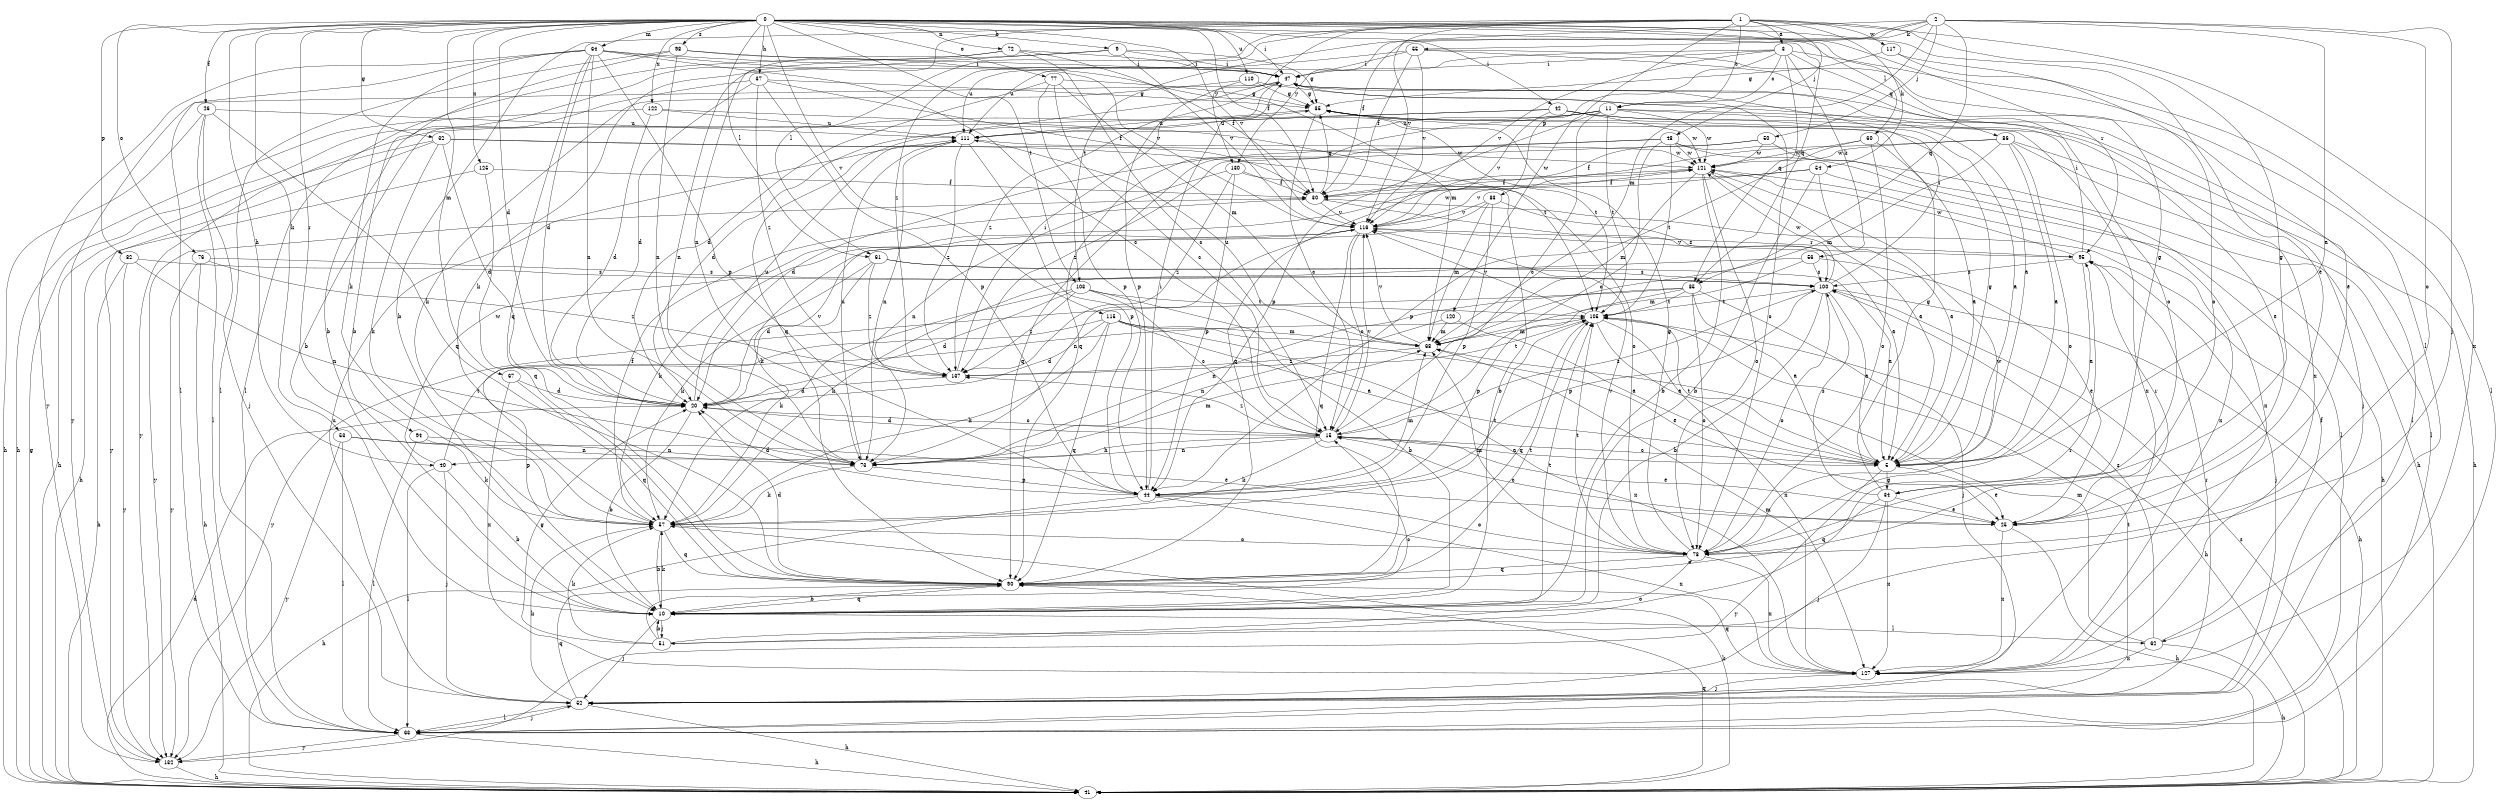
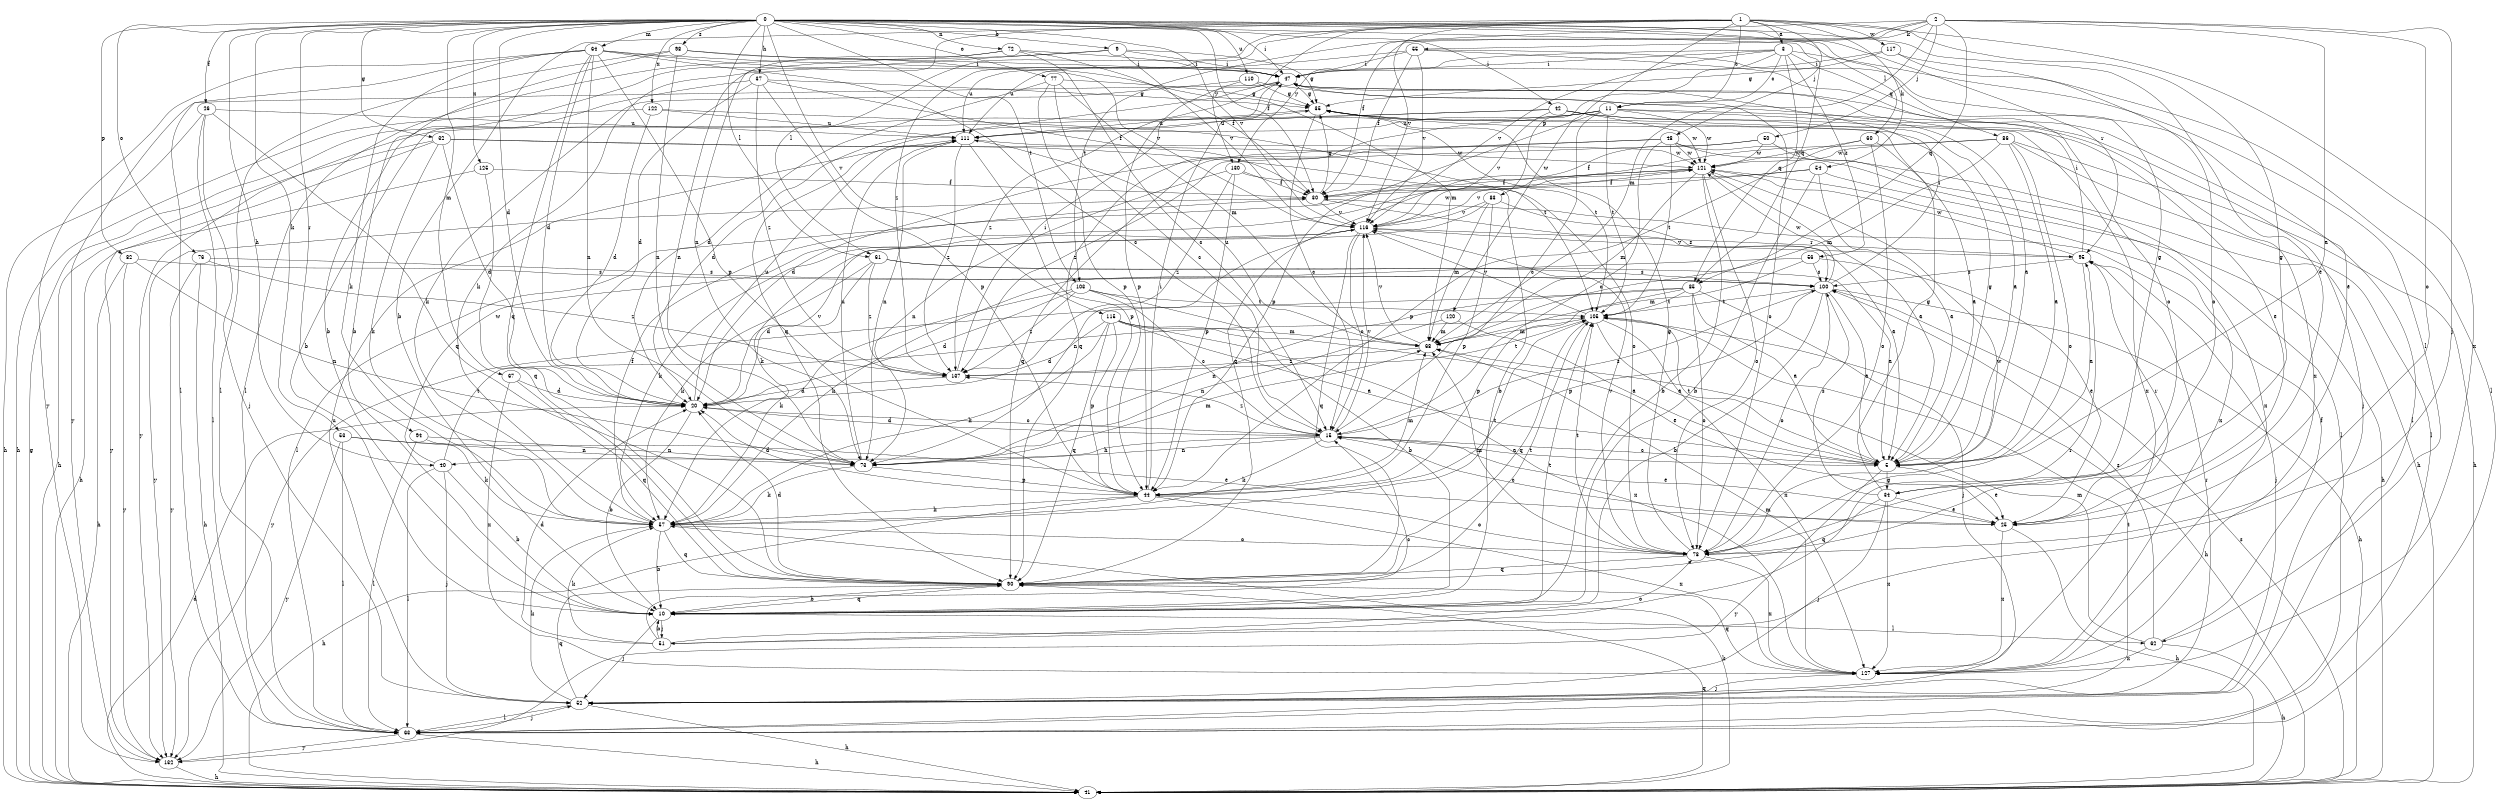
edge "117" -> "47": added, label "i"
edge "121" -> "63": added, label "l"
edge "115" -> "10": now "115" -> "44"
edge "51" -> "20": label "g" -> "d"
edge "10" -> "57": now "44" -> "57"
